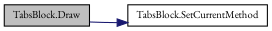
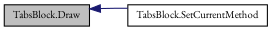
edge "TabsBlock.Draw" -> "TabsBlock.SetCurrentMethod": reversed
